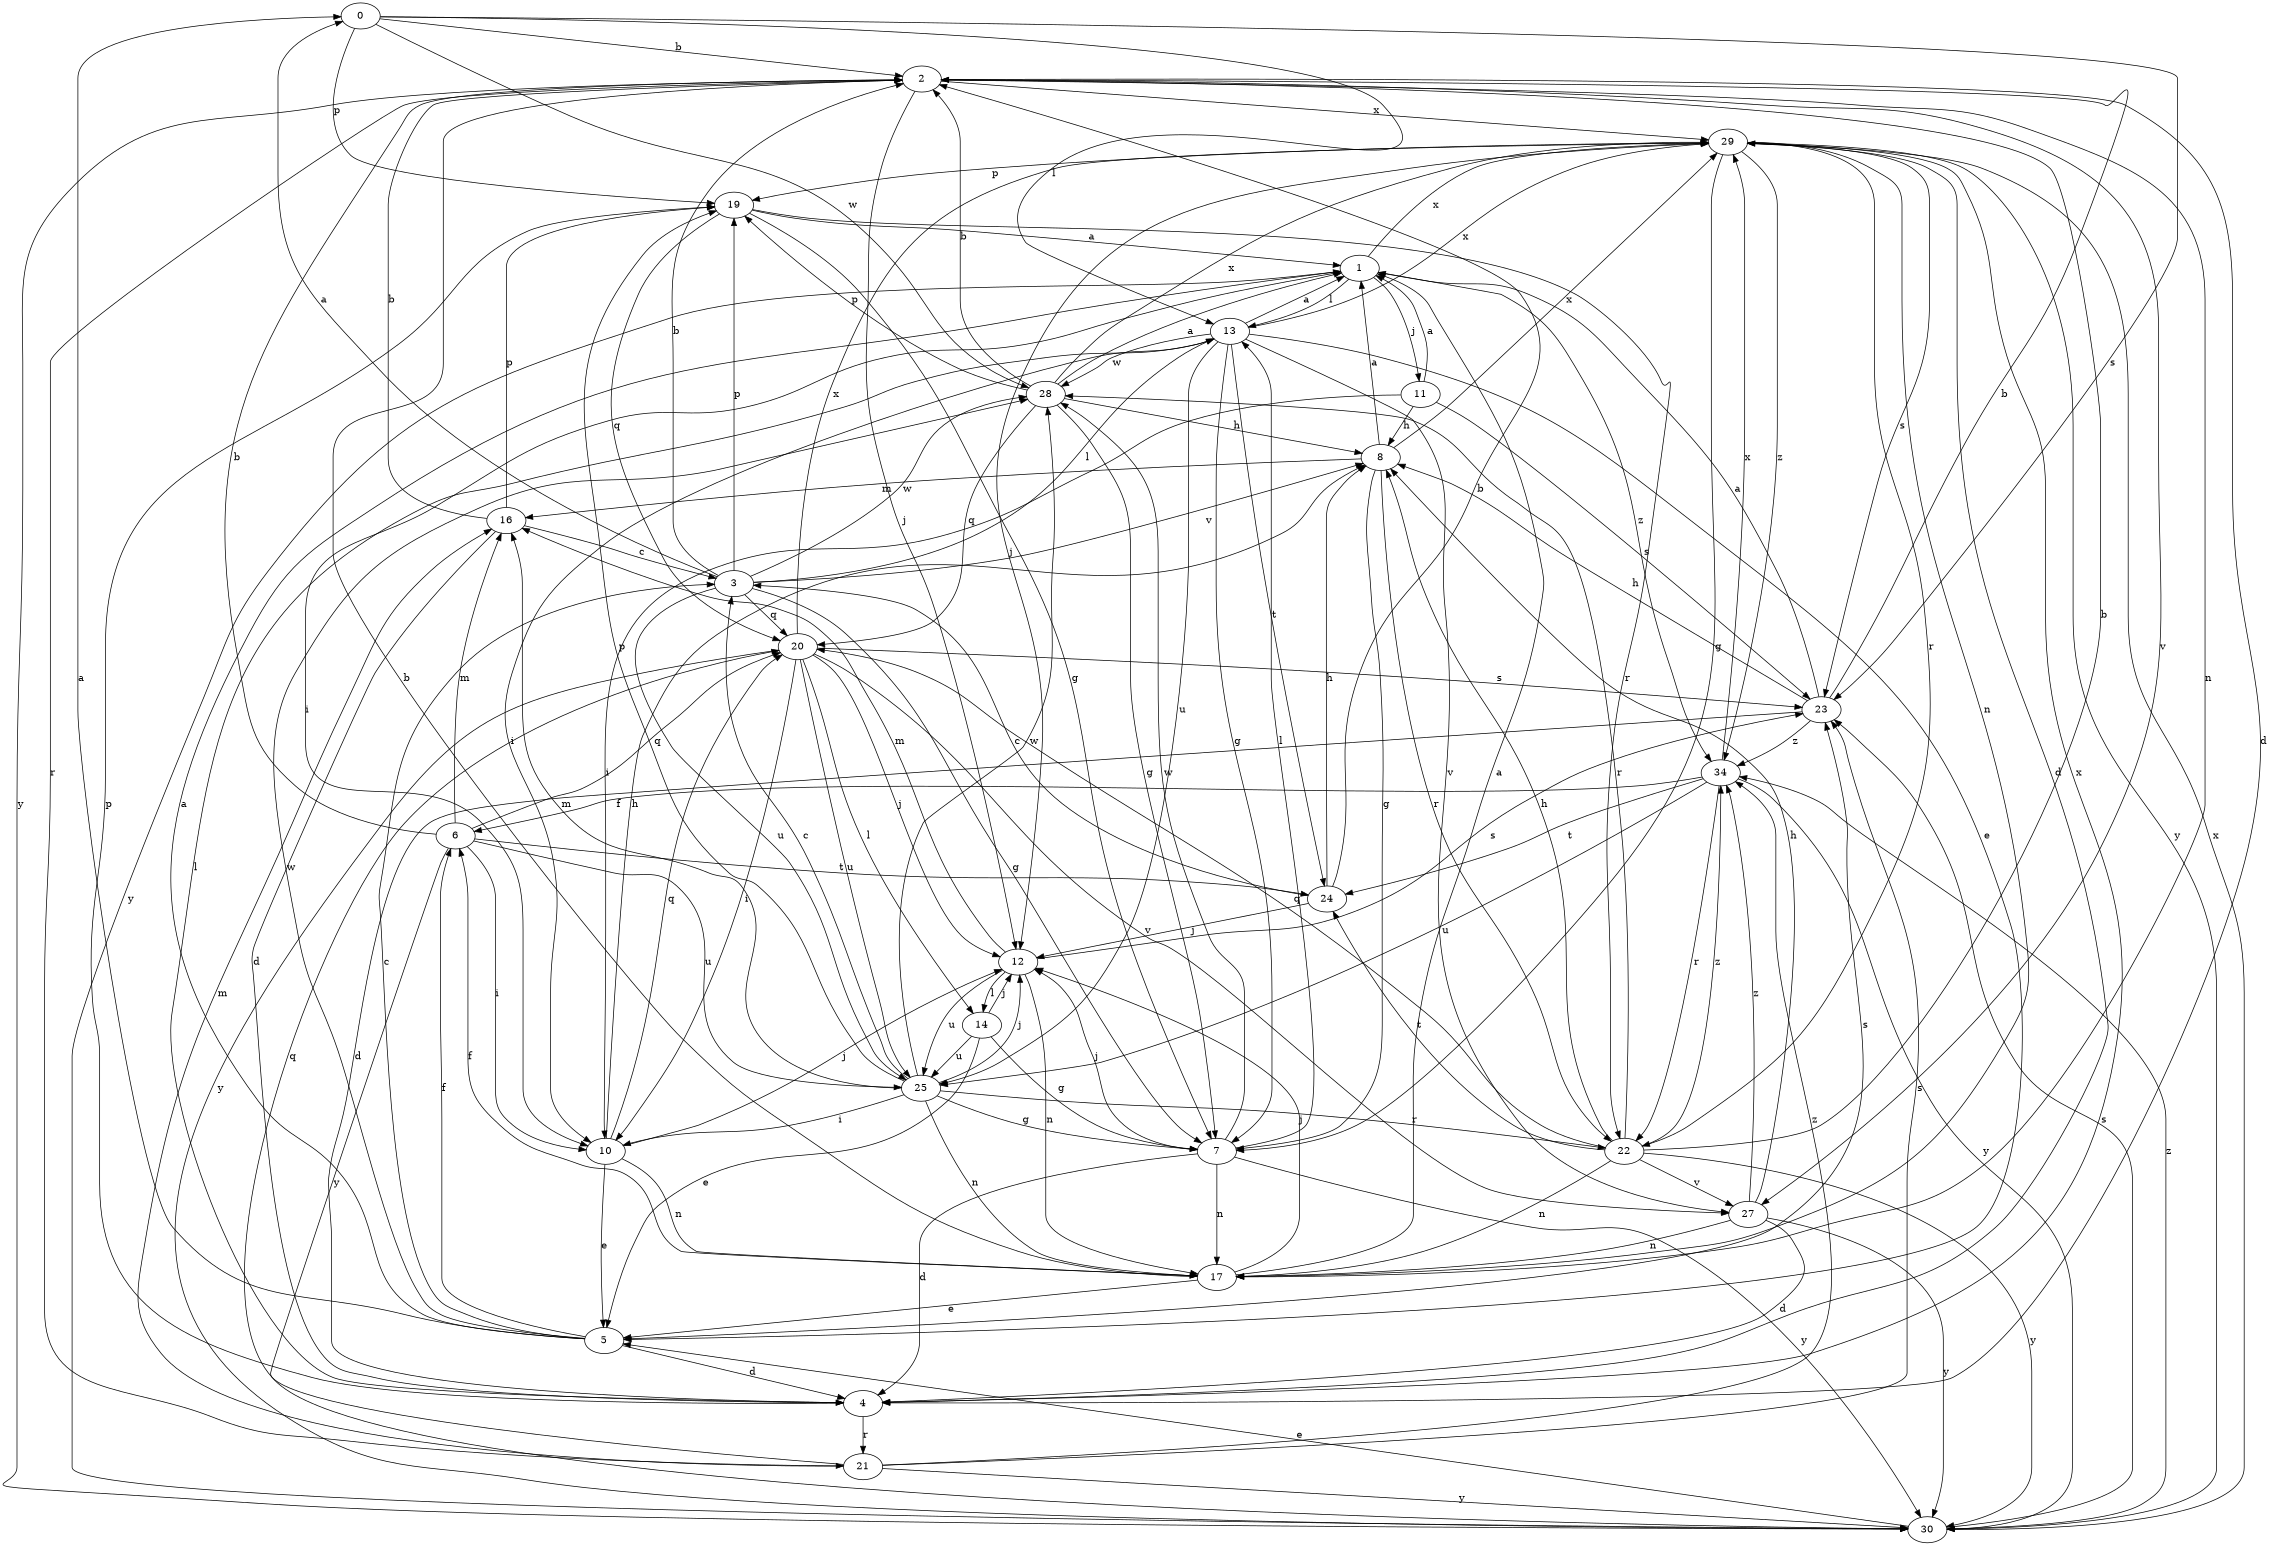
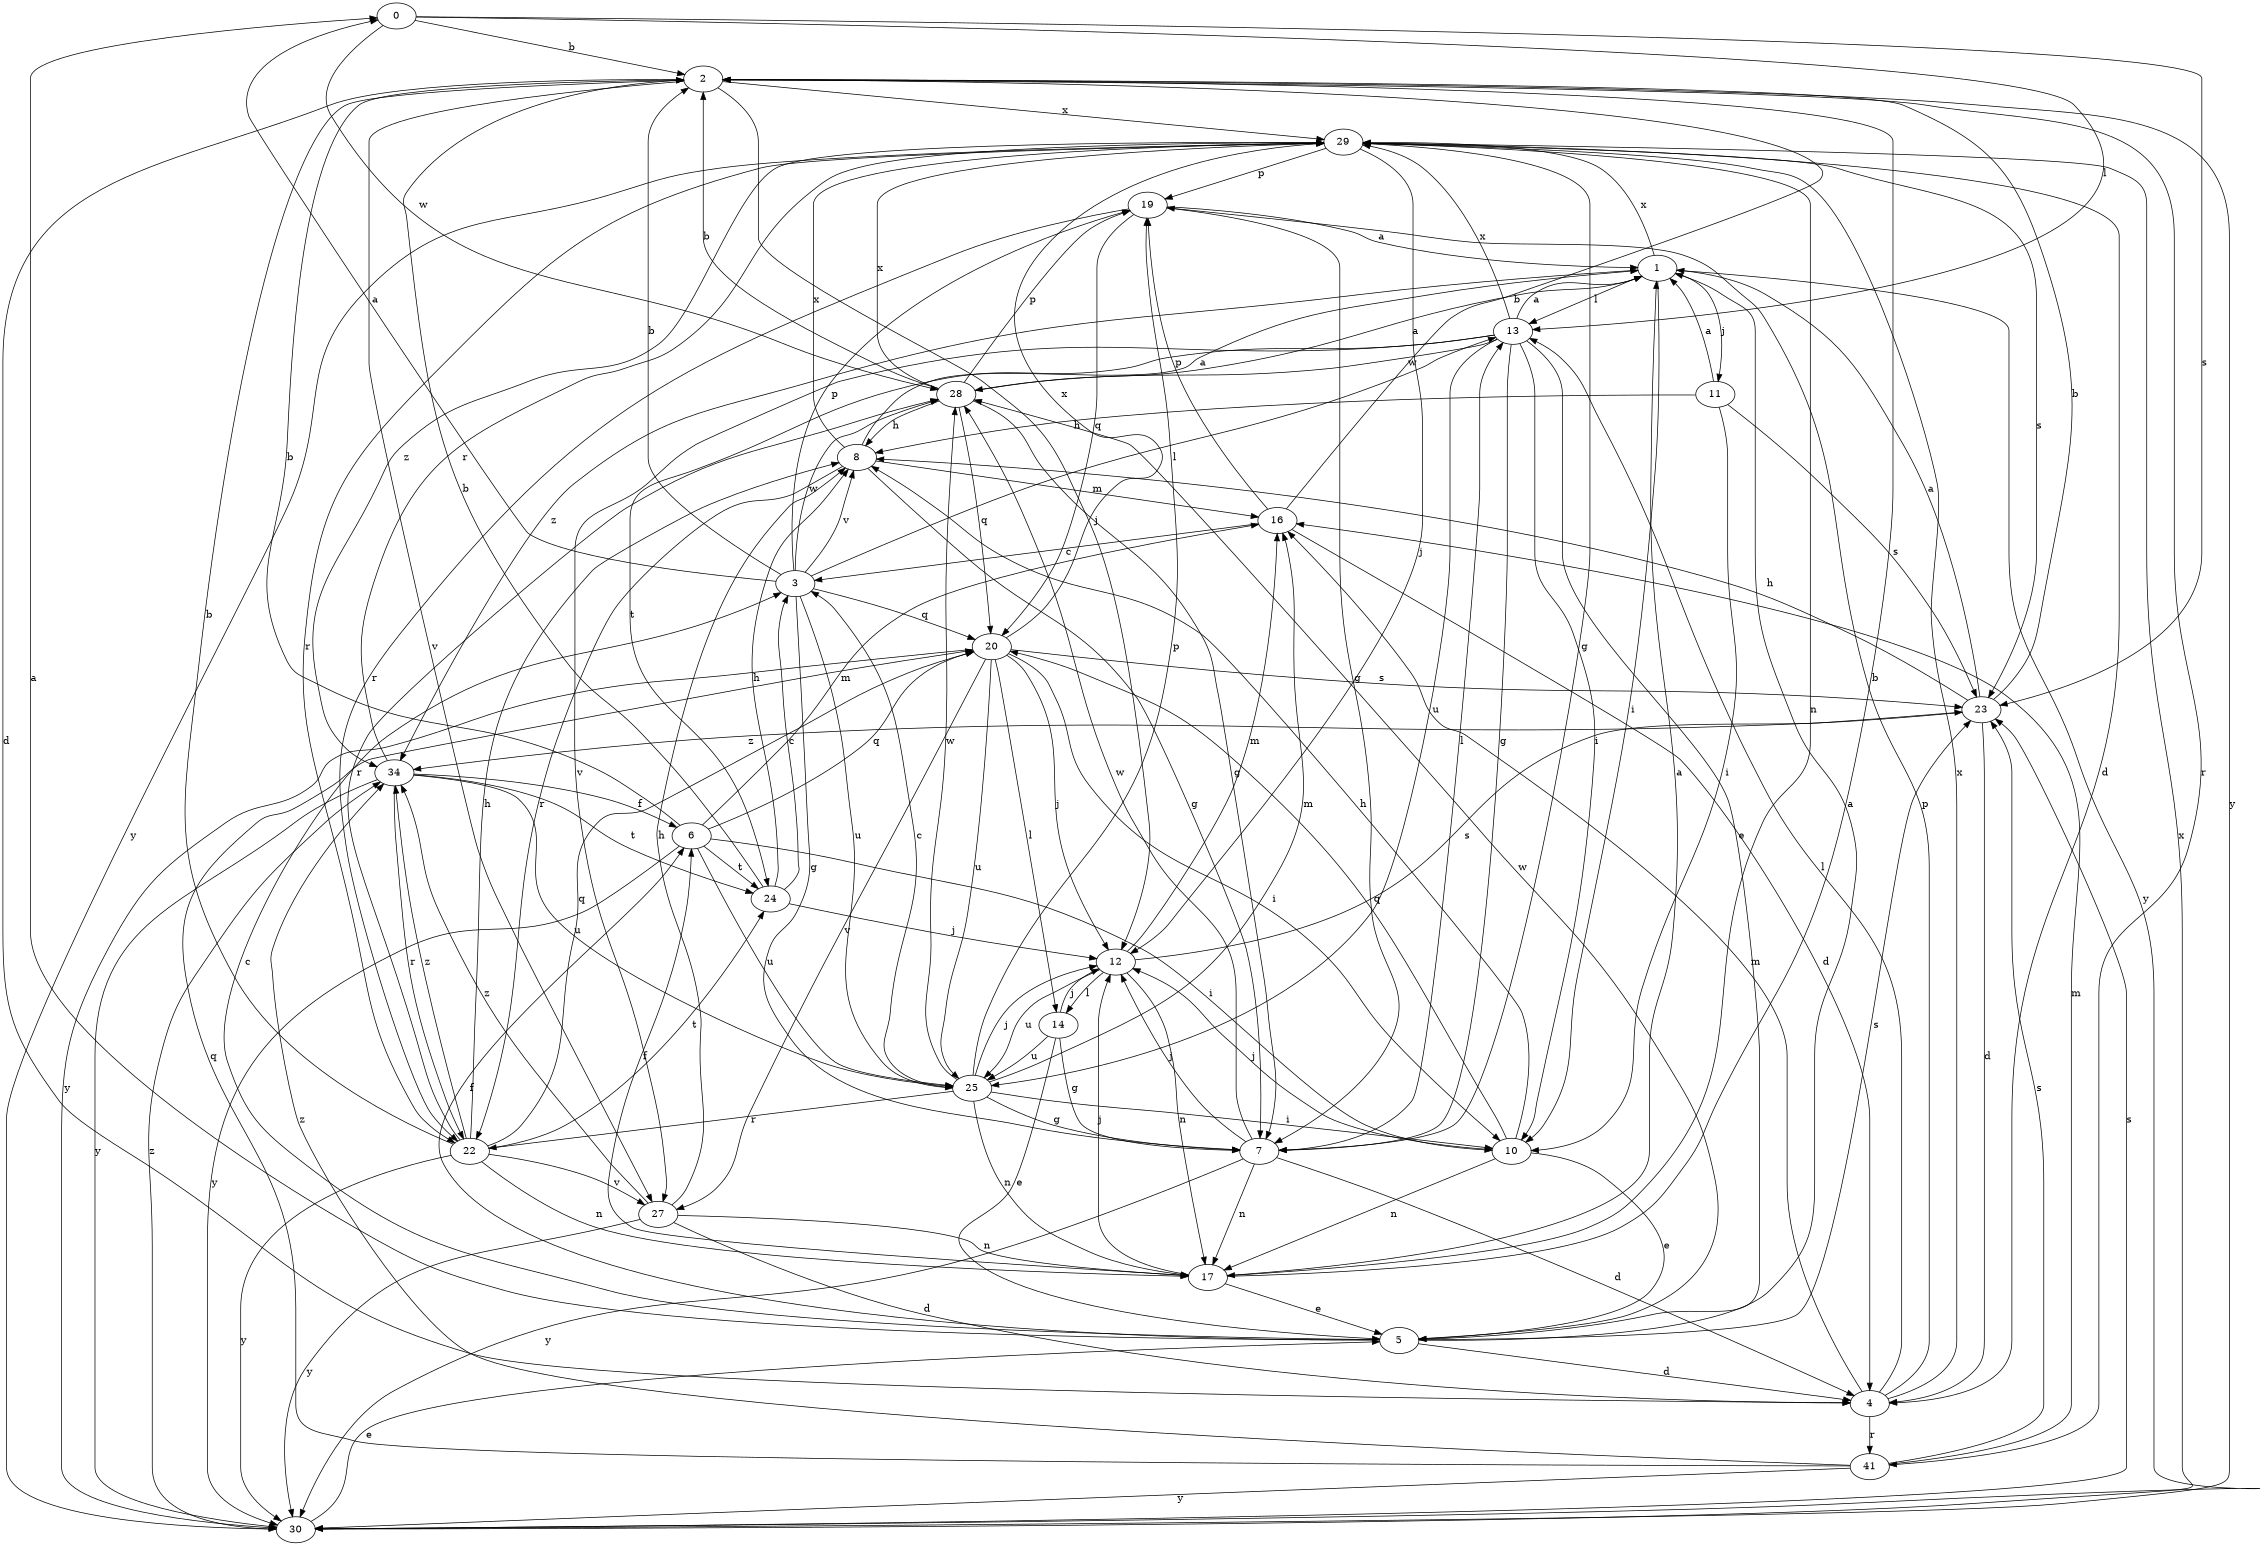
edge "0" -> "19": removed, label "p"
edge "34" -> "29": label "x" -> "r"
edge "2" -> "17": removed, label "n"
edge "4" -> "16": added, label "m"
node "21": label "21" -> "41"
